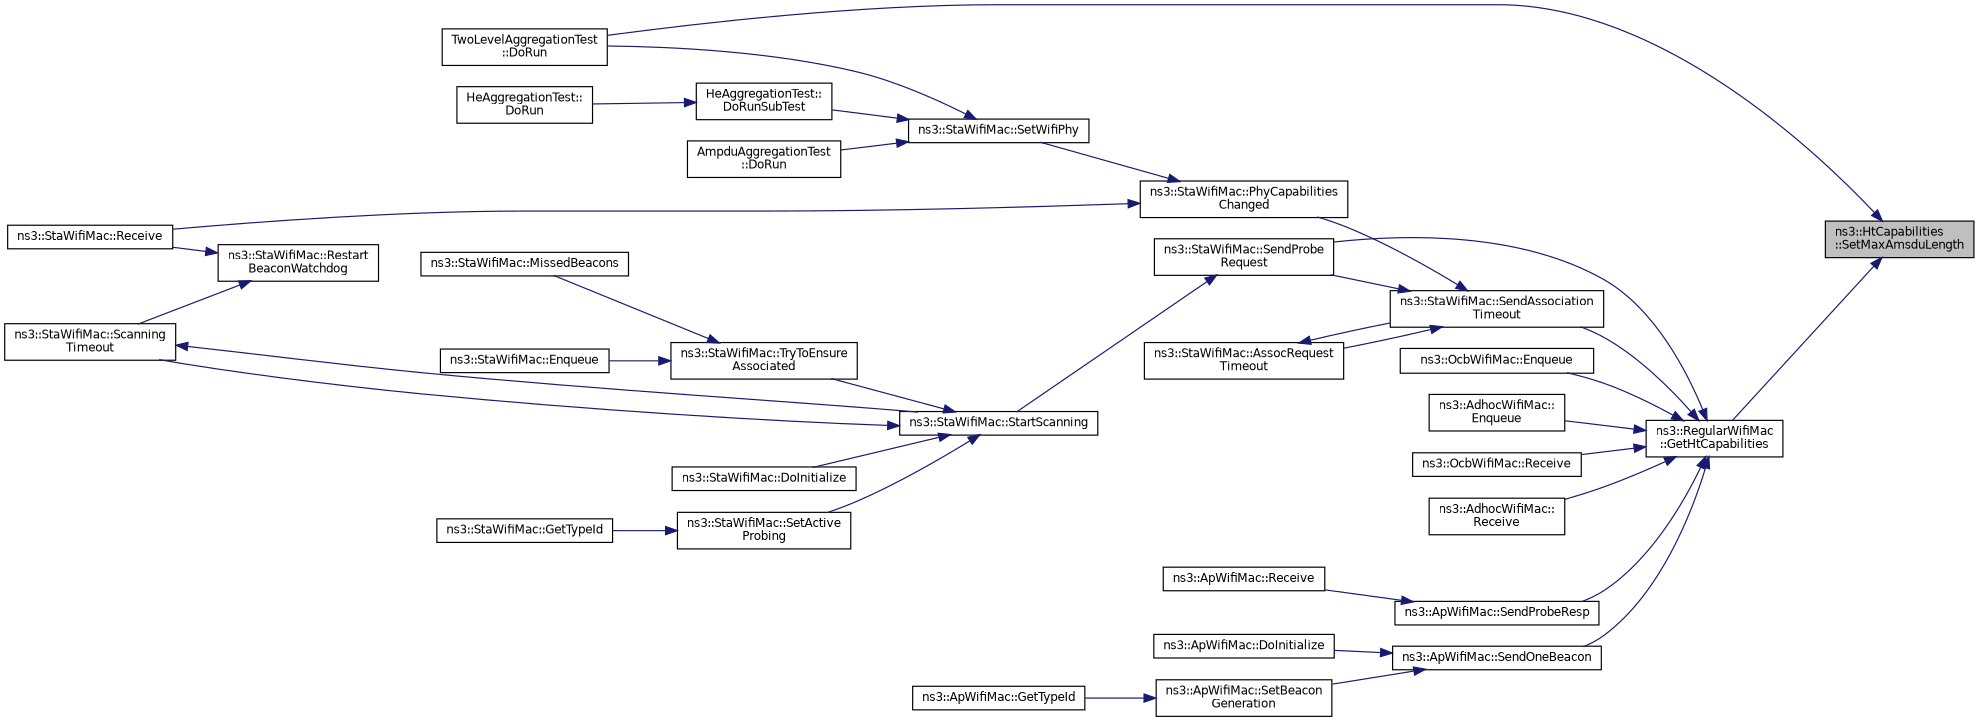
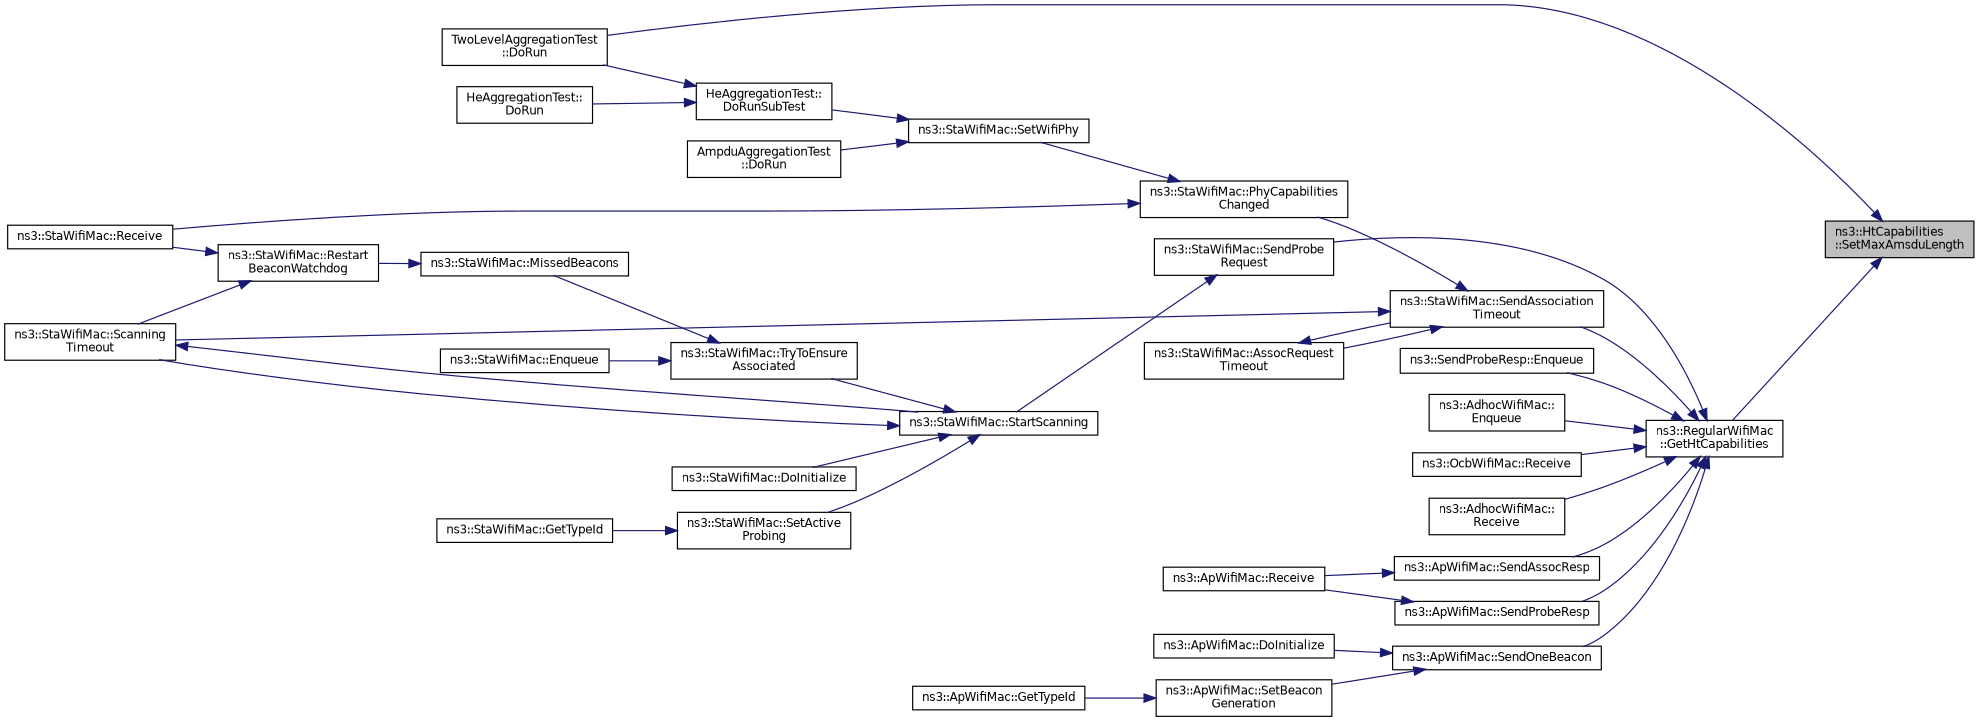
edge "TwoLevelAggregationTest ::DoRun" -> "ns3::StaWifiMac::SetWifiPhy": now "TwoLevelAggregationTest ::DoRun" -> "HeAggregationTest:: DoRunSubTest"
edge "ns3::StaWifiMac::Restart BeaconWatchdog" -> "ns3::StaWifiMac::MissedBeacons": added
edge "ns3::StaWifiMac::SendProbe Request" -> "ns3::StaWifiMac::SendAssociation Timeout": now "ns3::StaWifiMac::Scanning Timeout" -> "ns3::StaWifiMac::SendAssociation Timeout"
node "ns3::OcbWifiMac::Enqueue": label "ns3::OcbWifiMac::Enqueue" -> "ns3::SendProbeResp::Enqueue"
node "ns3::ApWifiMac::SendAssocResp": added
